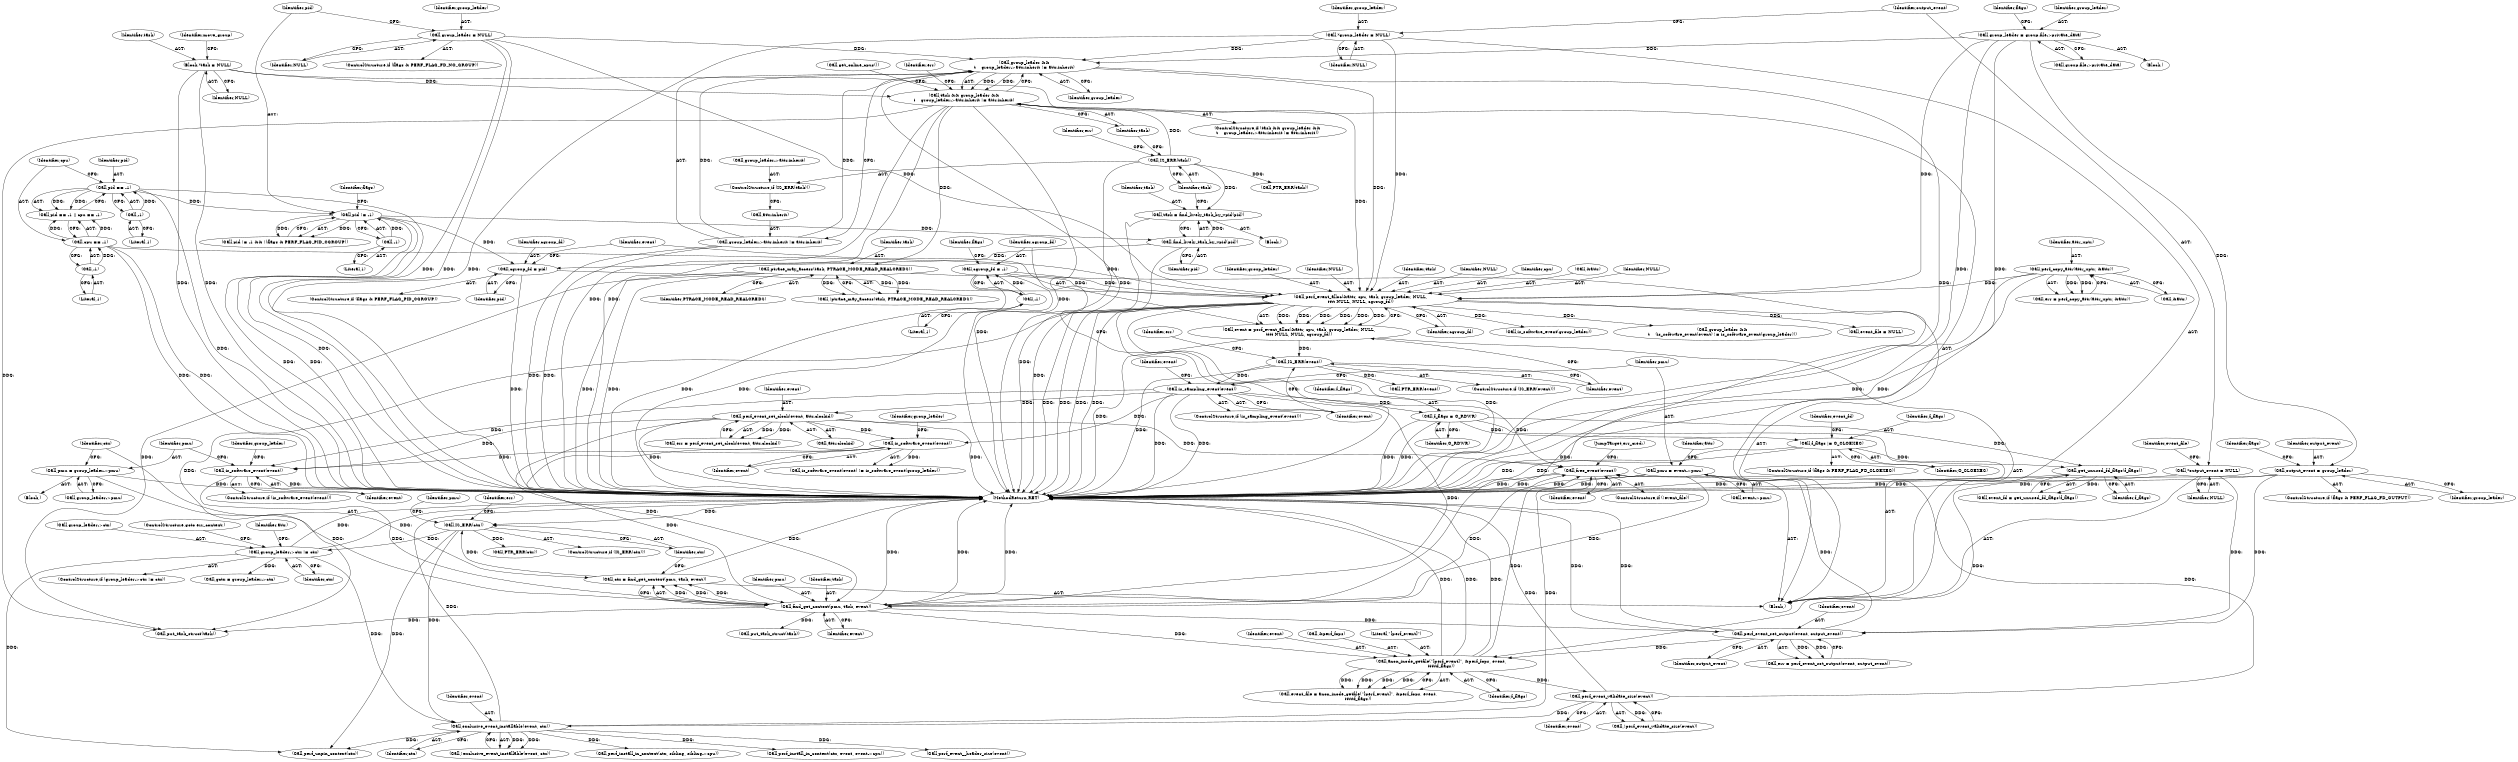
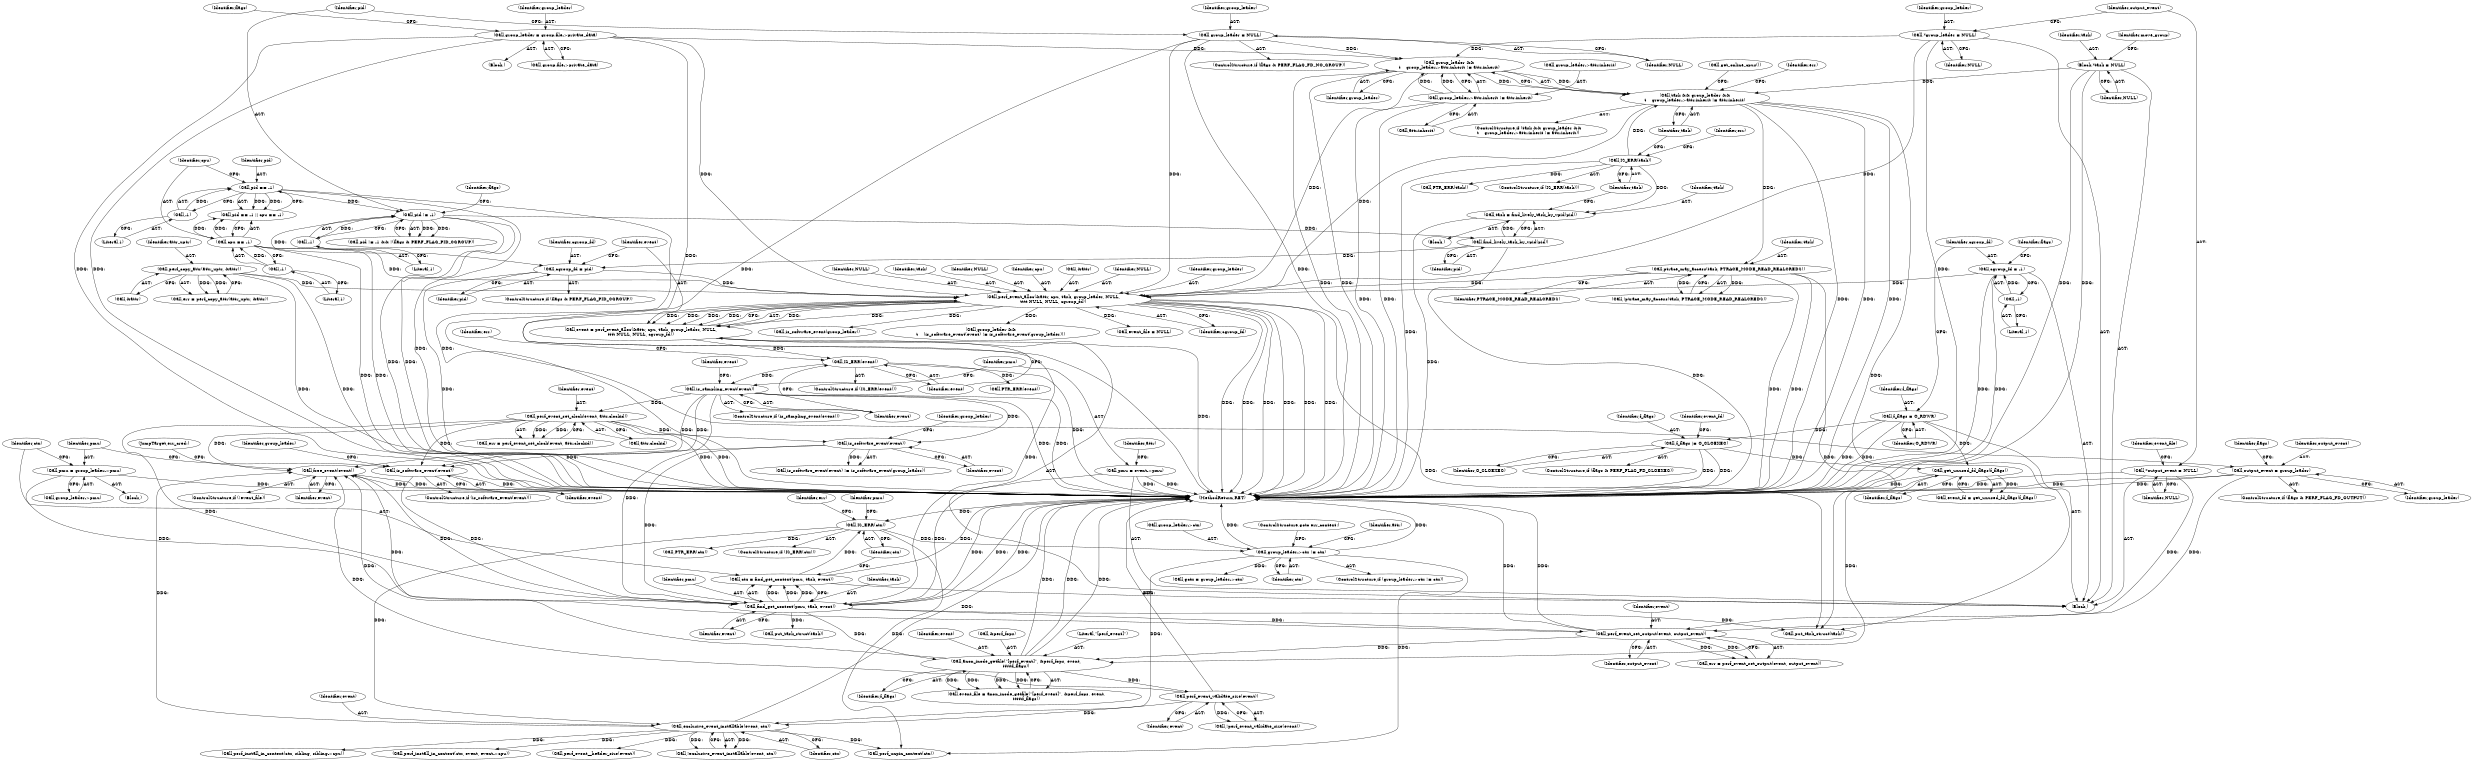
edge "(Call,group_leader->attr.inherit)" -> "(ControlStructure,if (IS_ERR(task)))": now "(Call,group_leader->attr.inherit)" -> "(Call,group_leader->attr.inherit != attr.inherit)"
edge "(ControlStructure,if (IS_ERR(task)))" -> "(Call,attr.inherit)": now "(Call,group_leader->attr.inherit != attr.inherit)" -> "(Call,attr.inherit)"
edge "(Call,perf_event_set_clock(event, attr.clockid))" -> "(Call,attr.clockid)": label "AST: " -> "CFG: "
node "(Call,event->pmu)": removed
